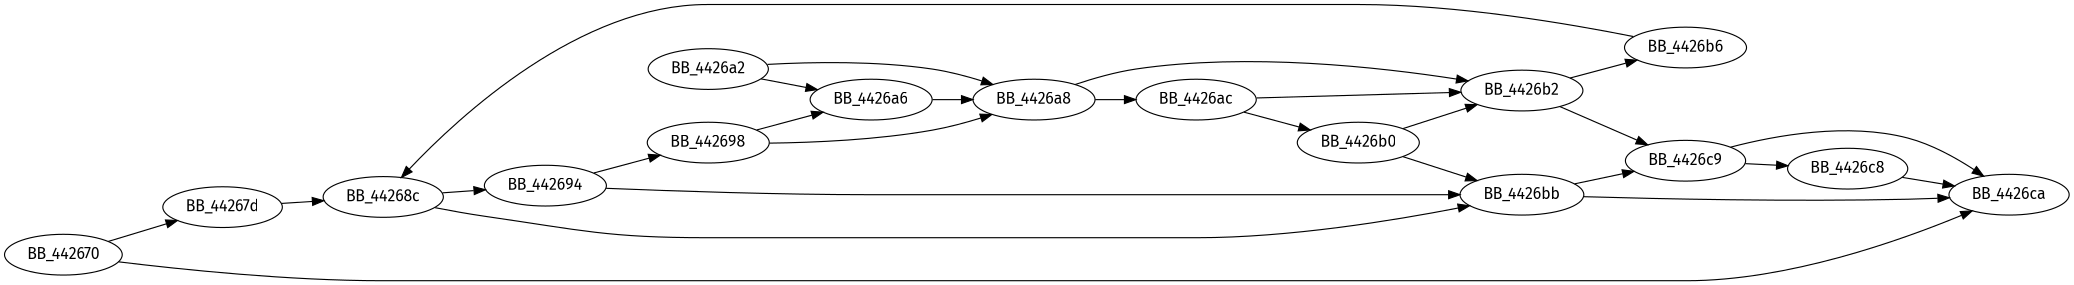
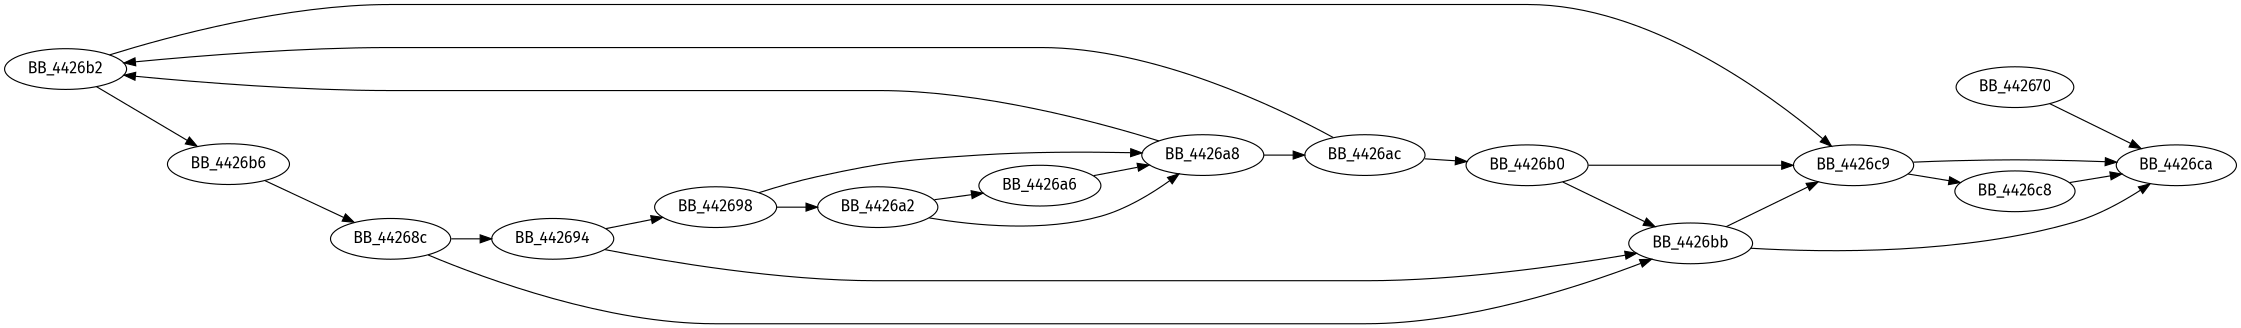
edge "BB_4426b0" -> "BB_4426b2": now "BB_4426b0" -> "BB_4426c9"
edge "BB_442698" -> "BB_4426a6": now "BB_442698" -> "BB_4426a2"
node "BB_44267d": removed
